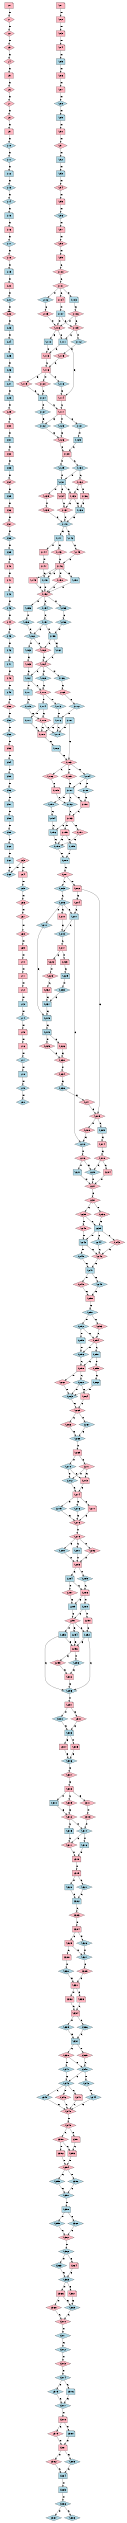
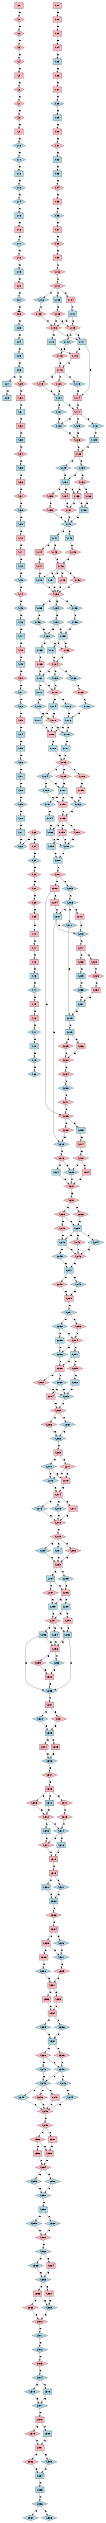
edge "S28" -> "S29": now "S26" -> "S29"
edge "S181" -> "S179": reversed
